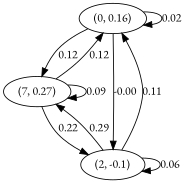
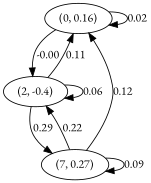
edge "(0, 0.16)" -> "(7, 0.27)": removed, label "0.12"
node "(2, -0.1)": label "(2, -0.1)" -> "(2, -0.4)"
